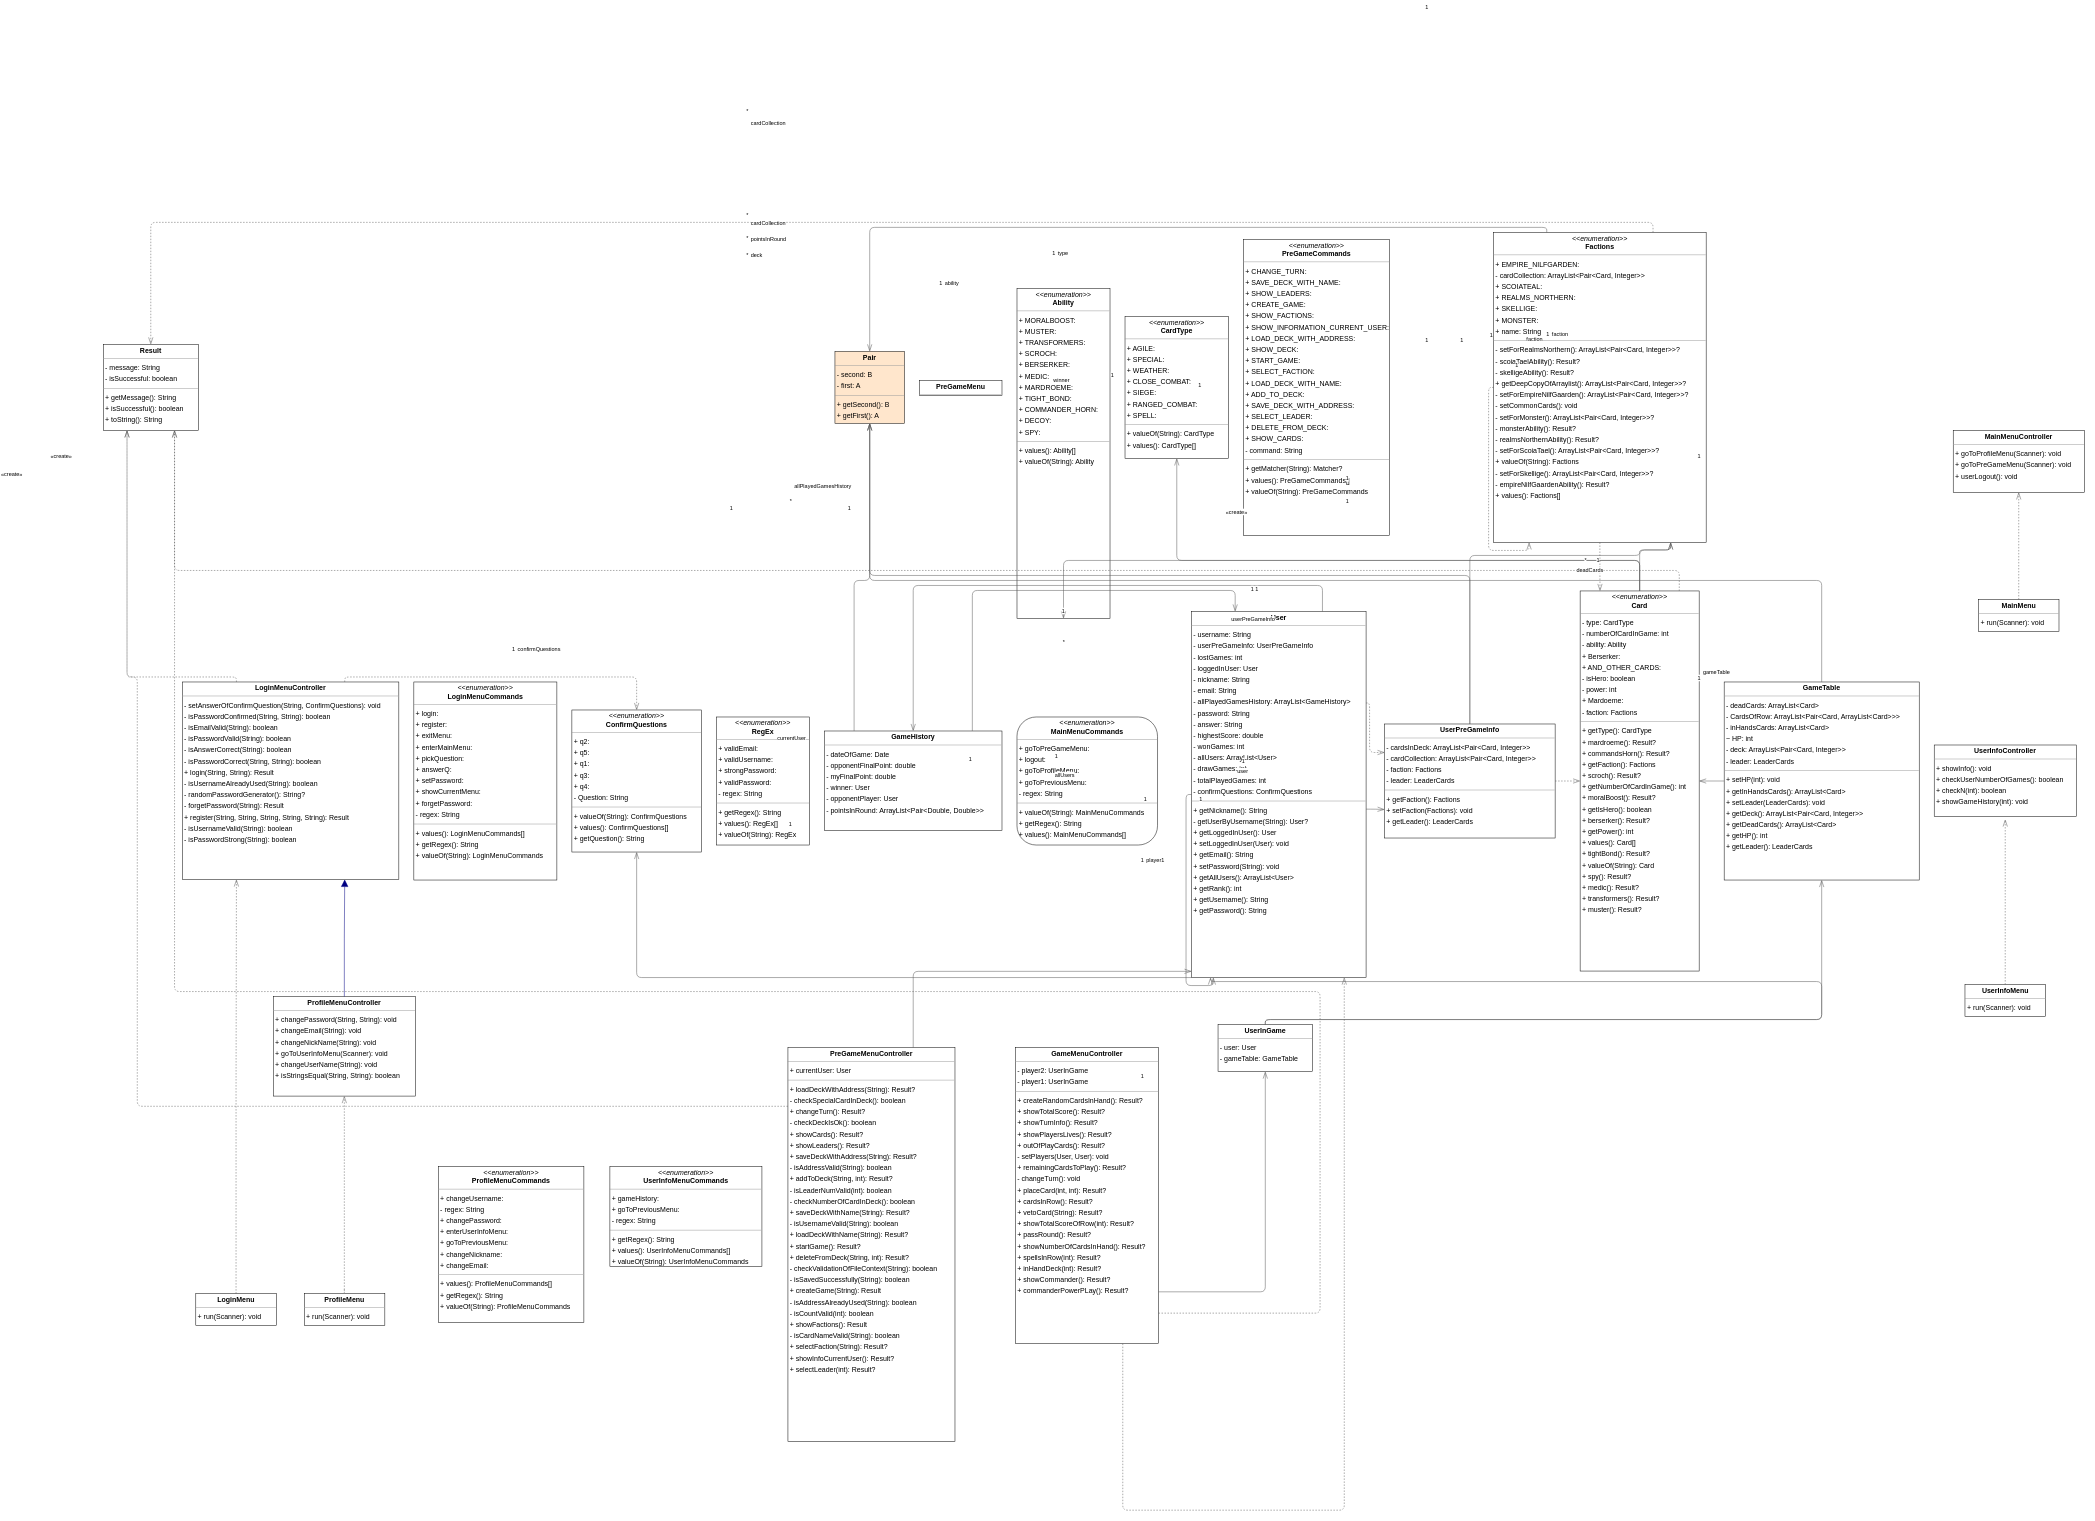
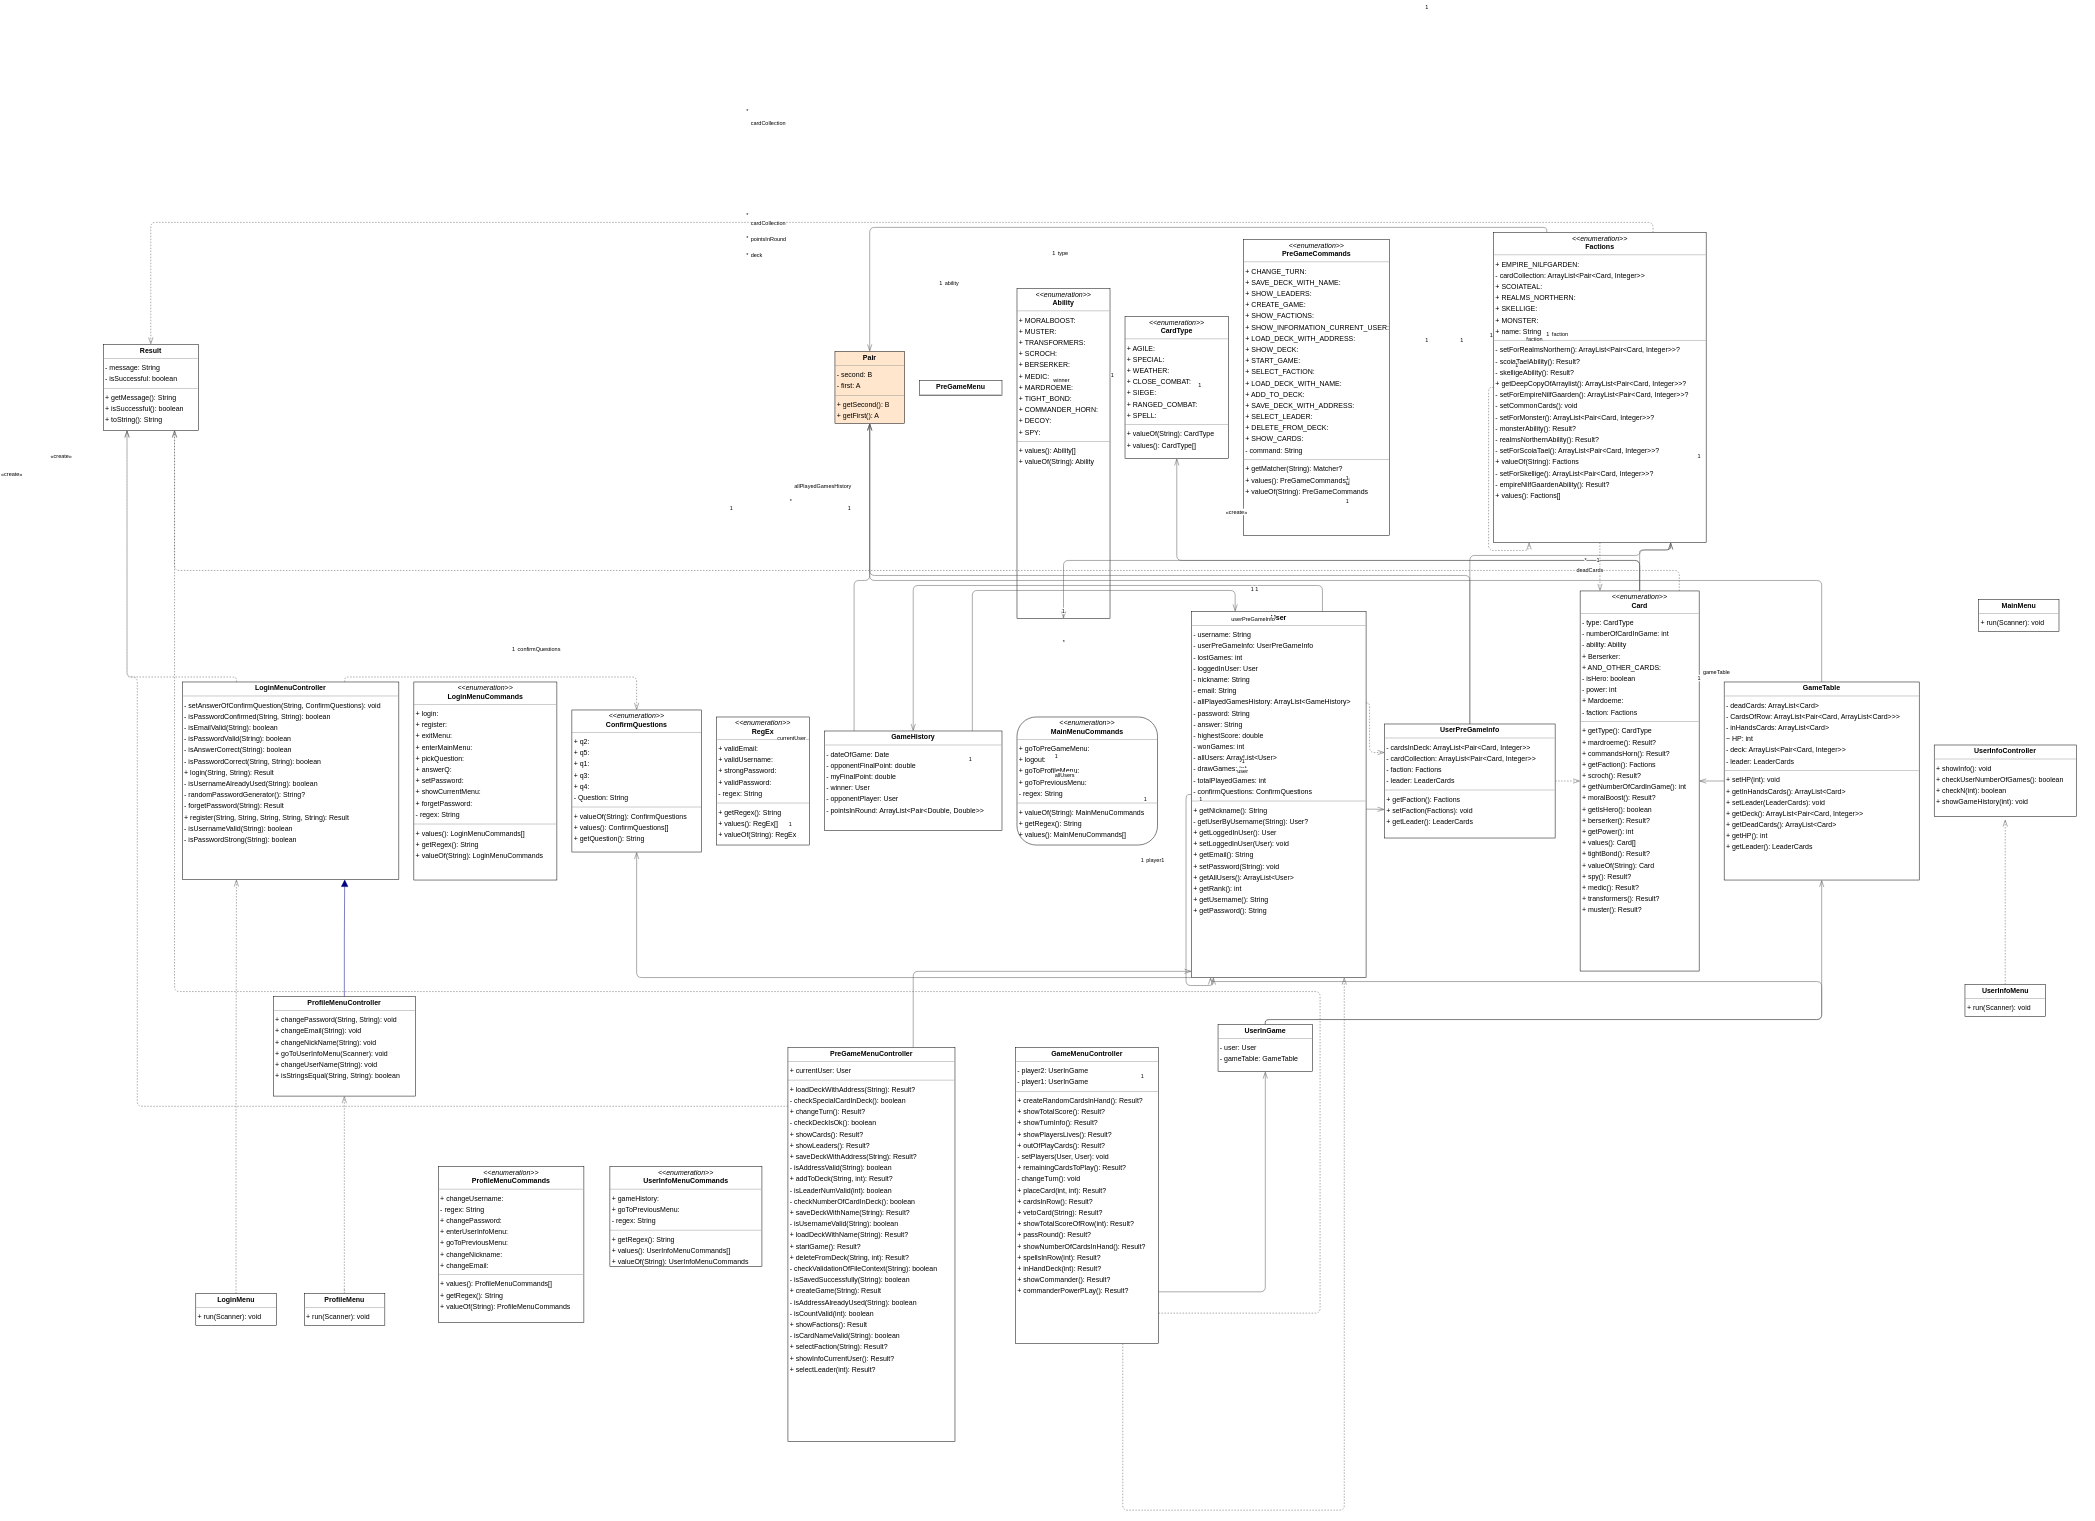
node "MainMenuController + goToProfileMenu(Scanner): void + goToPreGameMenu(Scanner): void + userLogout(): void": removed
edge "MainMenu + run(Scanner): void" -> "MainMenuController + goToProfileMenu(Scanner): void + goToPreGameMenu(Scanner): void + userLogout(): void": removed
